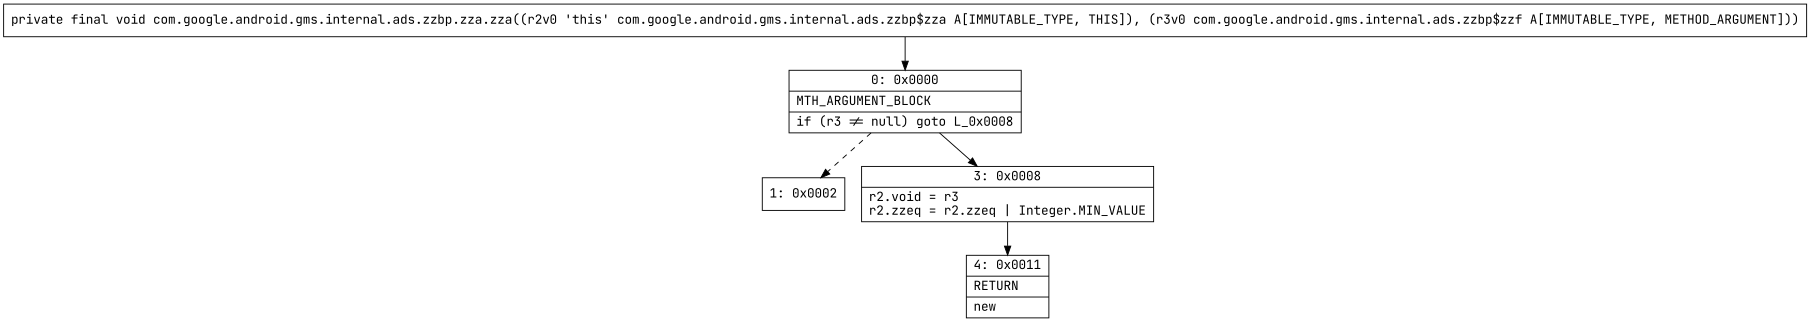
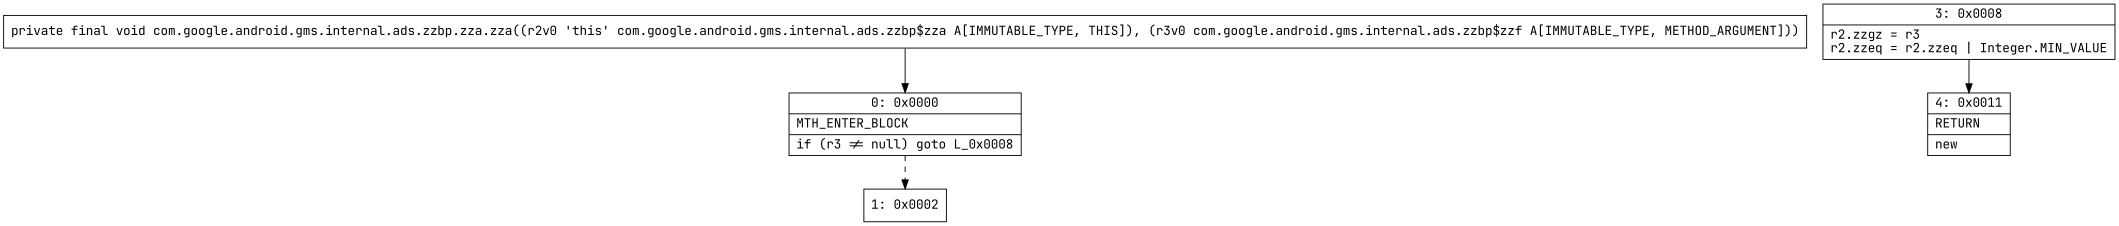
node "0: 0x0000": text "MTH_ARGUMENT_BLOCK" -> "MTH_ENTER_BLOCK"
edge "0: 0x0000" -> "3: 0x0008": removed
node "3: 0x0008": text "r2.void = r3" -> "r2.zzgz = r3"
